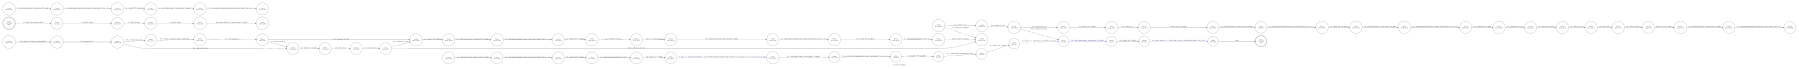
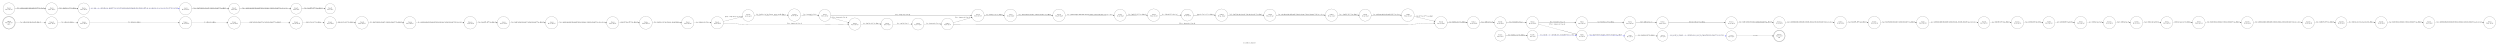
node "N59915 (rp:67, ep:67)": added
edge "N59923 (rp:61, ep:61)" -> "N59924 (rp:60, ep:60)": added, label "store i8* %10, i8** %12, align 8"
node "N59968 (rp:17, ep:17)": added
edge "N59947 (rp:38, ep:38)" -> "N59946 (rp:39, ep:39)": reversed
edge "N59978 (rp:7, ep:7)" -> "N59979 (rp:6, ep:6)": removed, label "%62 = getelementptr inbounds i8, i8* %61, i64 8"
edge "N59971 (rp:14, ep:14)" -> "N59972 (rp:13, ep:13)": removed, label "%56 = load i8*, i8** %55, align 8"
